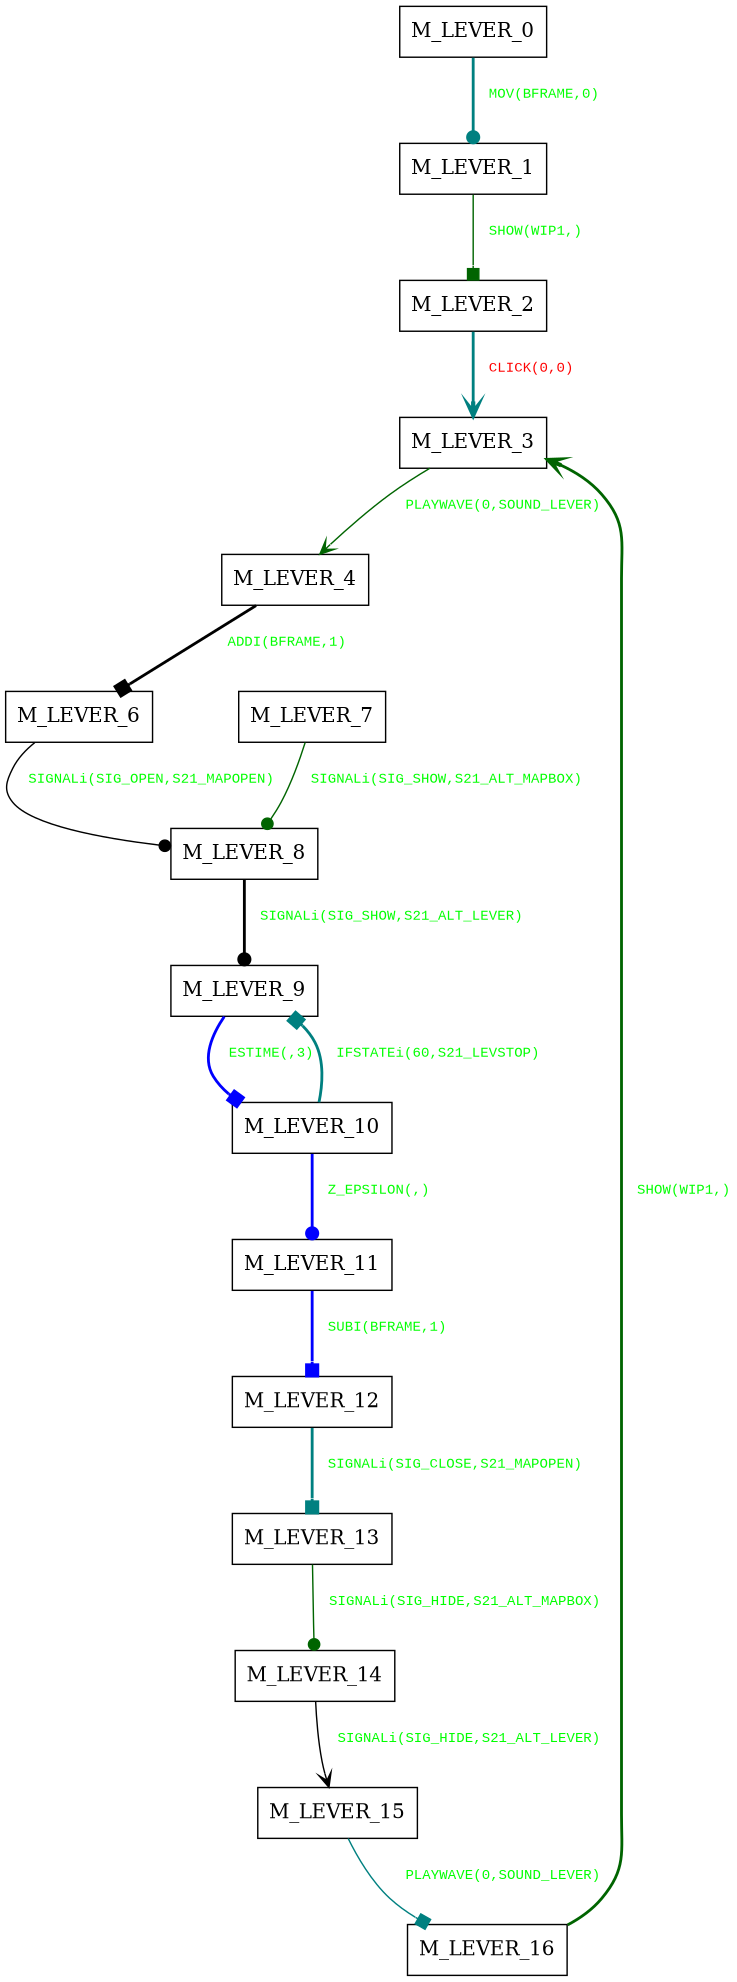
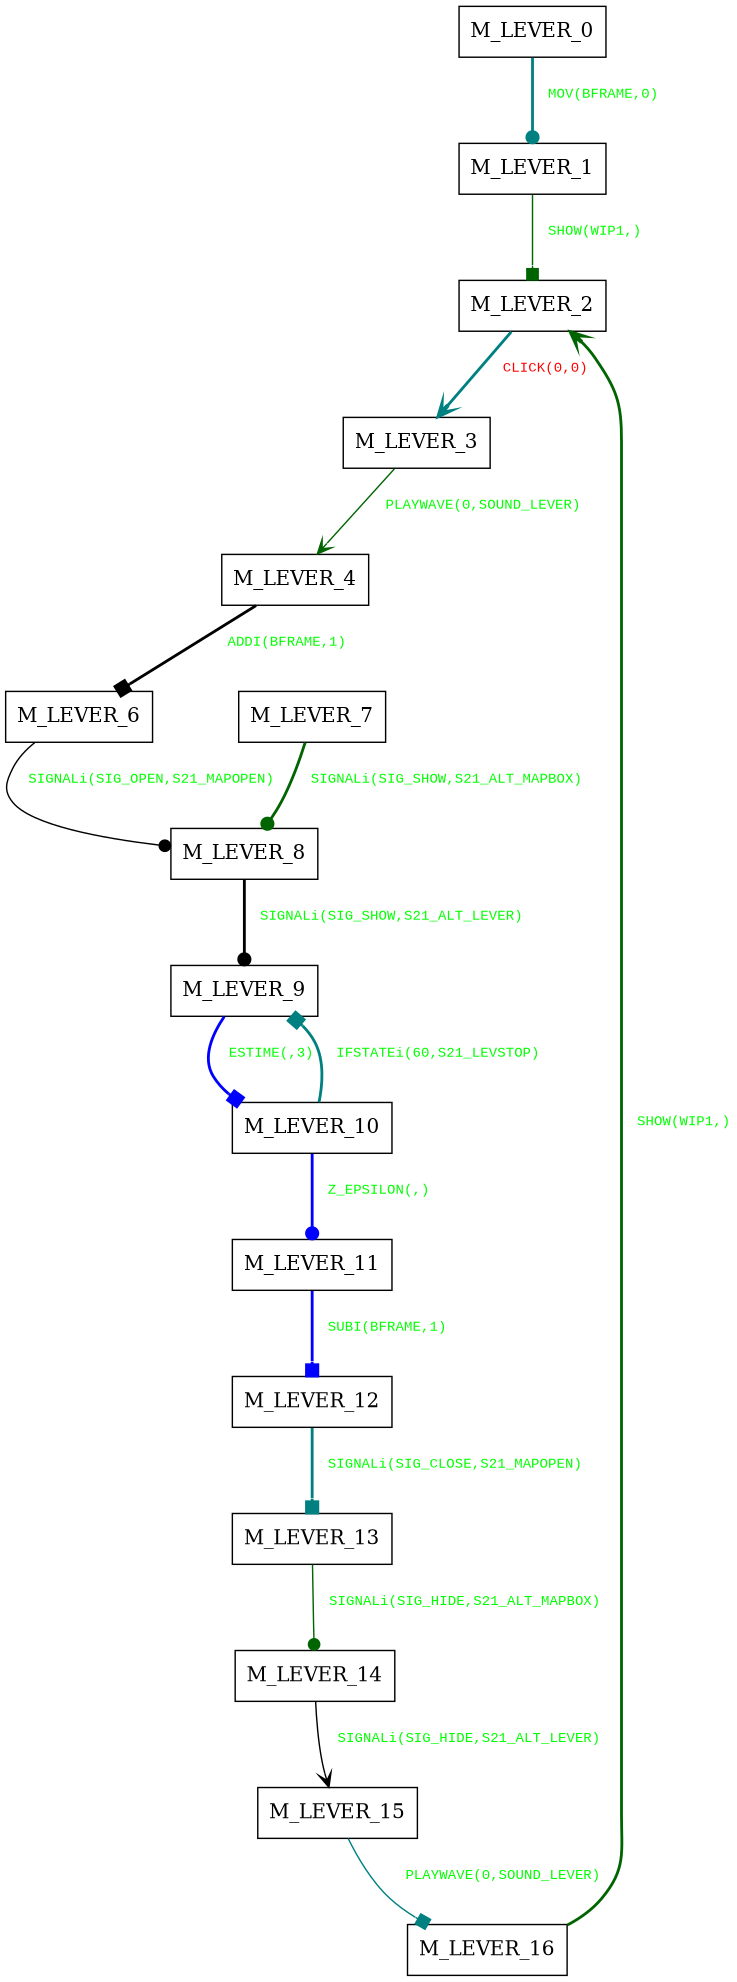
edge "M_LEVER_7" -> "M_LEVER_8": style solid -> bold
edge "M_LEVER_16" -> "M_LEVER_3": now "M_LEVER_16" -> "M_LEVER_2"
